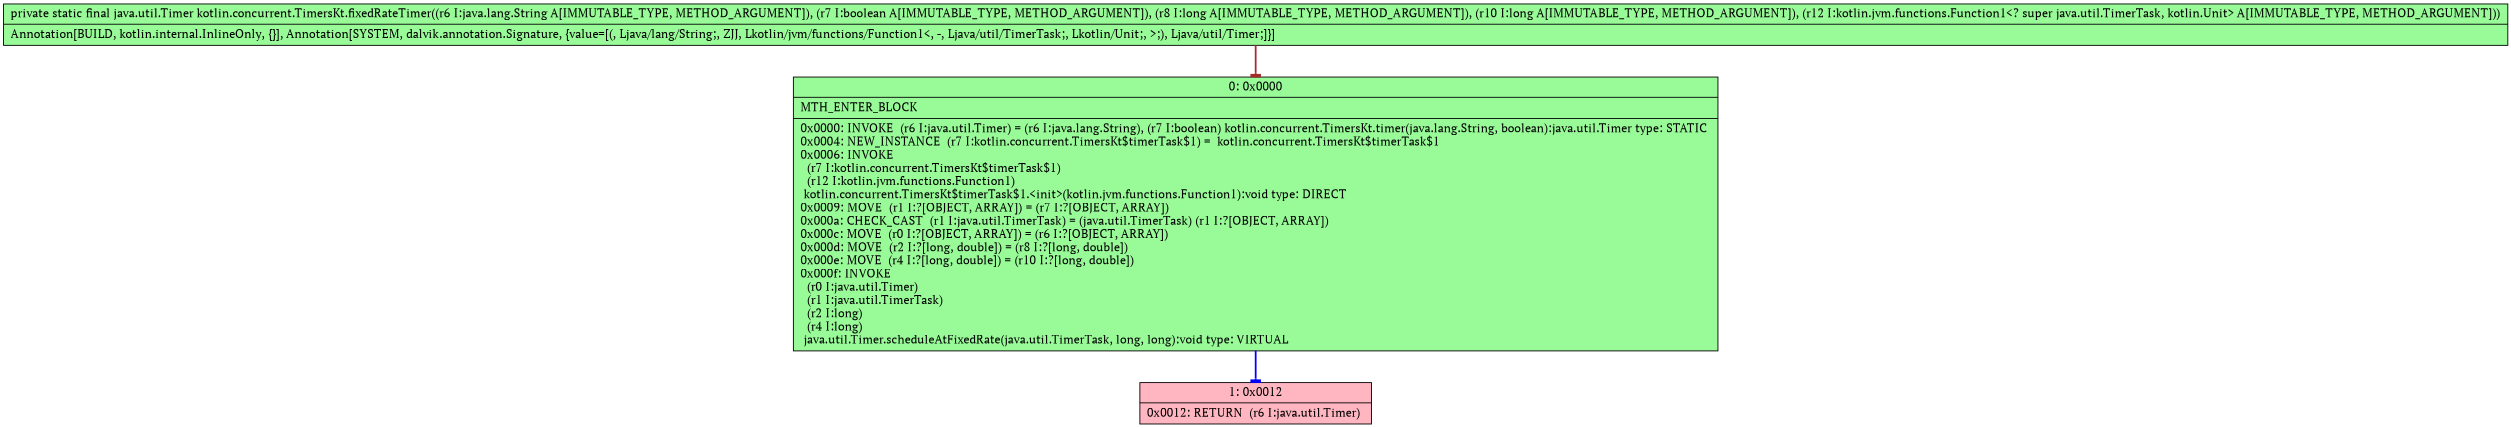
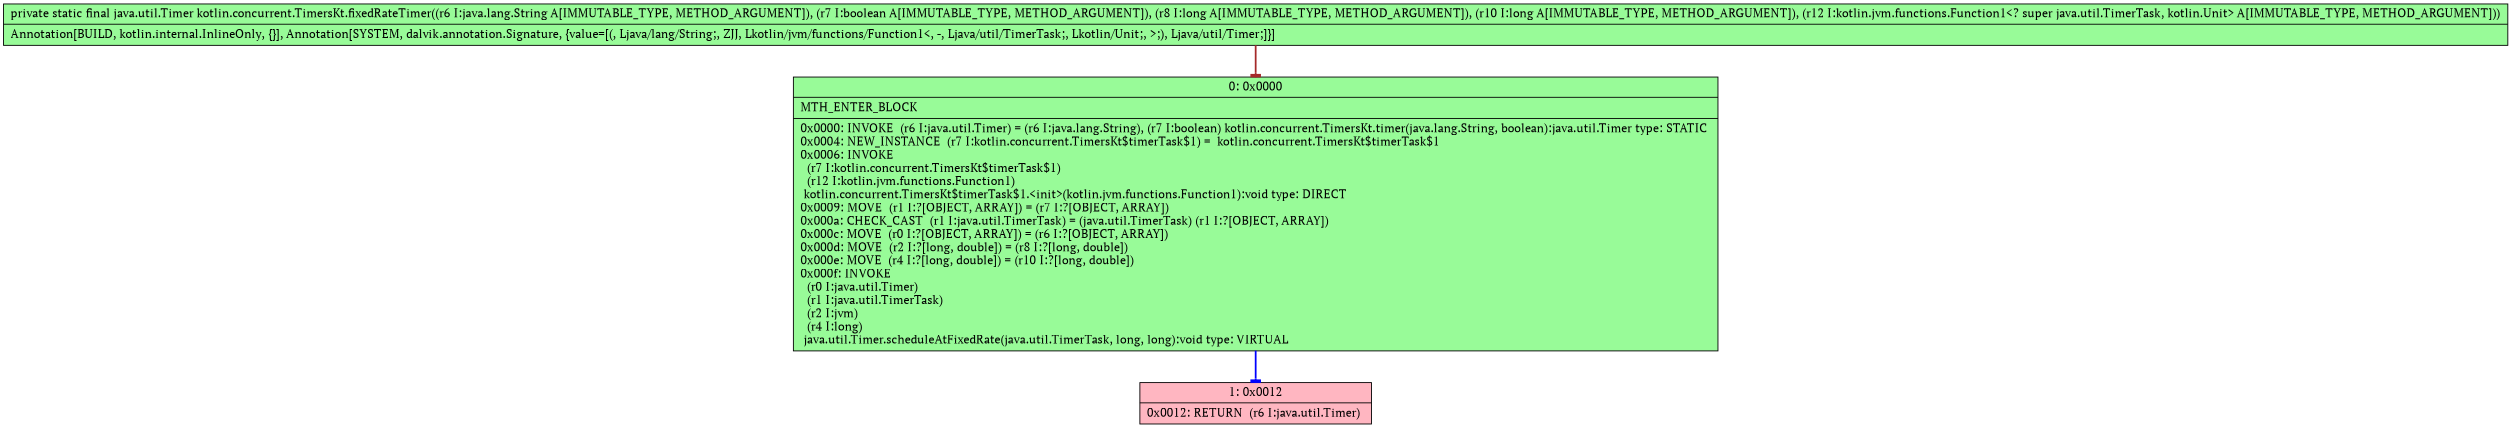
node "0: 0x0000": text "(r2 I:long)" -> "(r2 I:jvm)"
